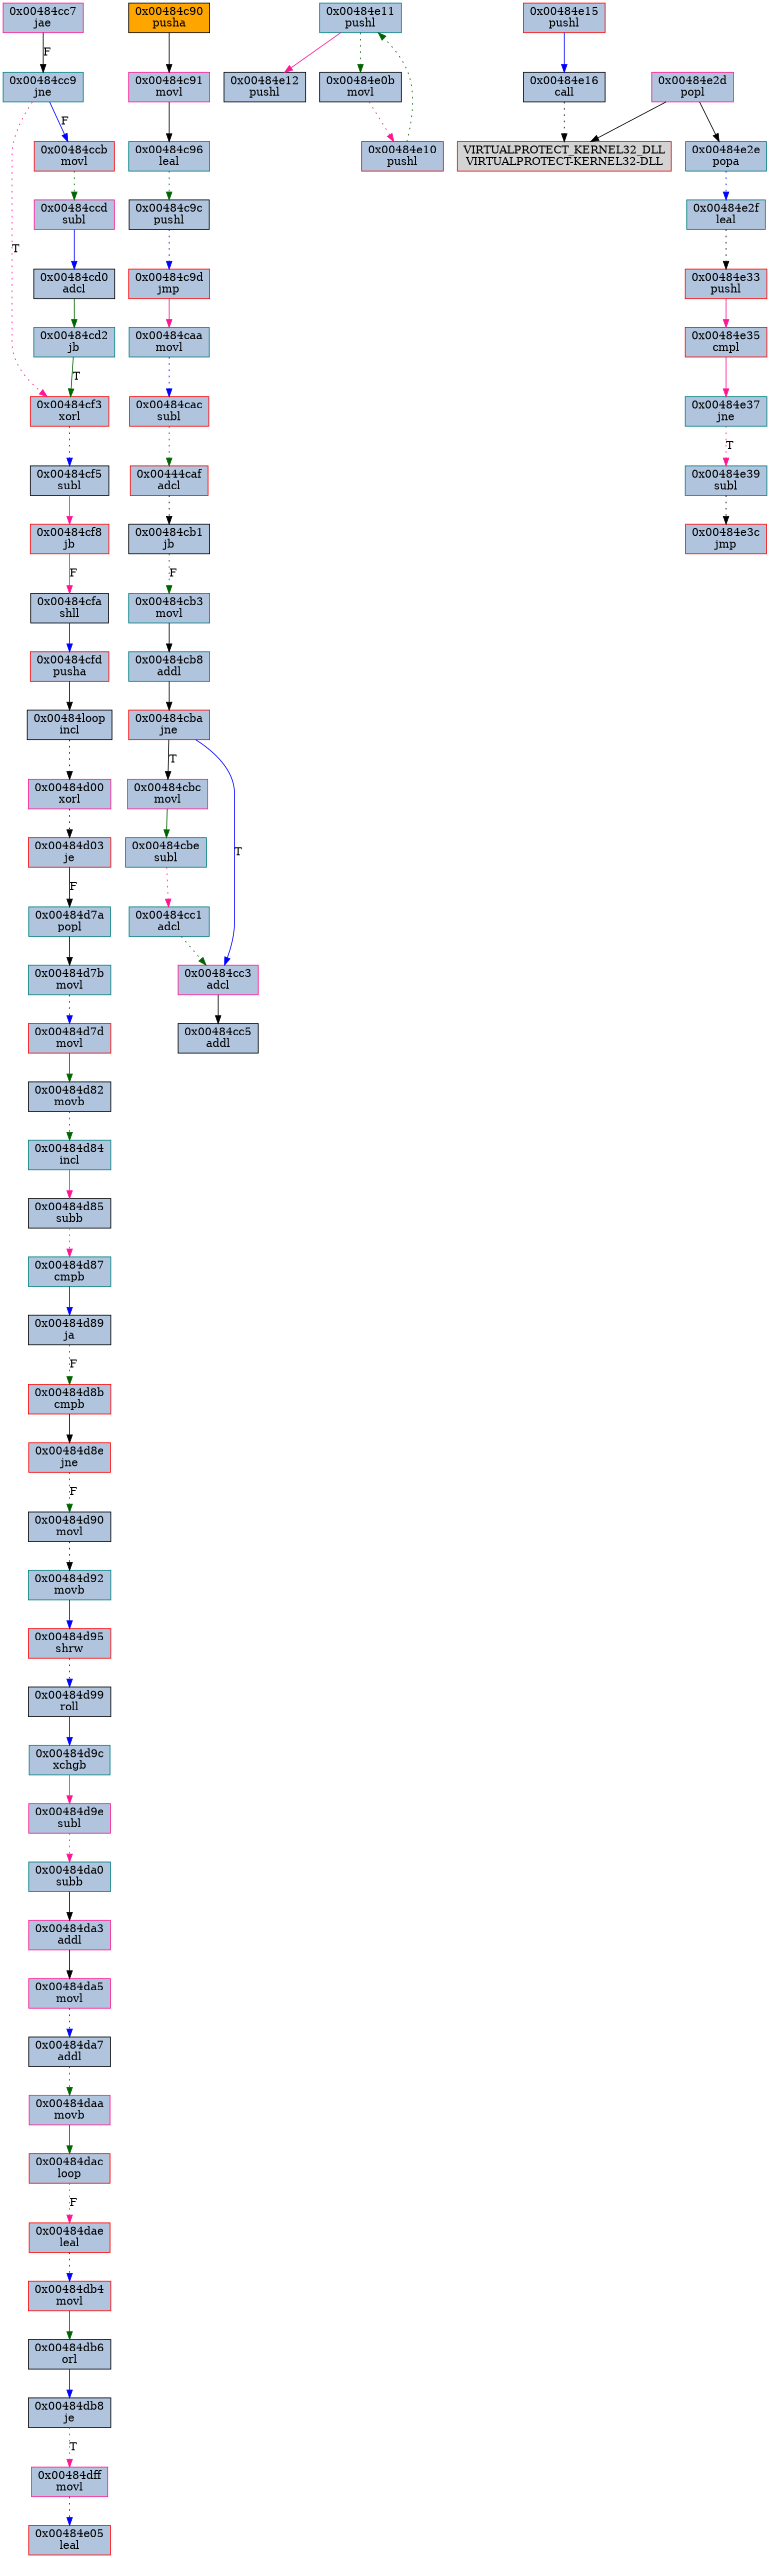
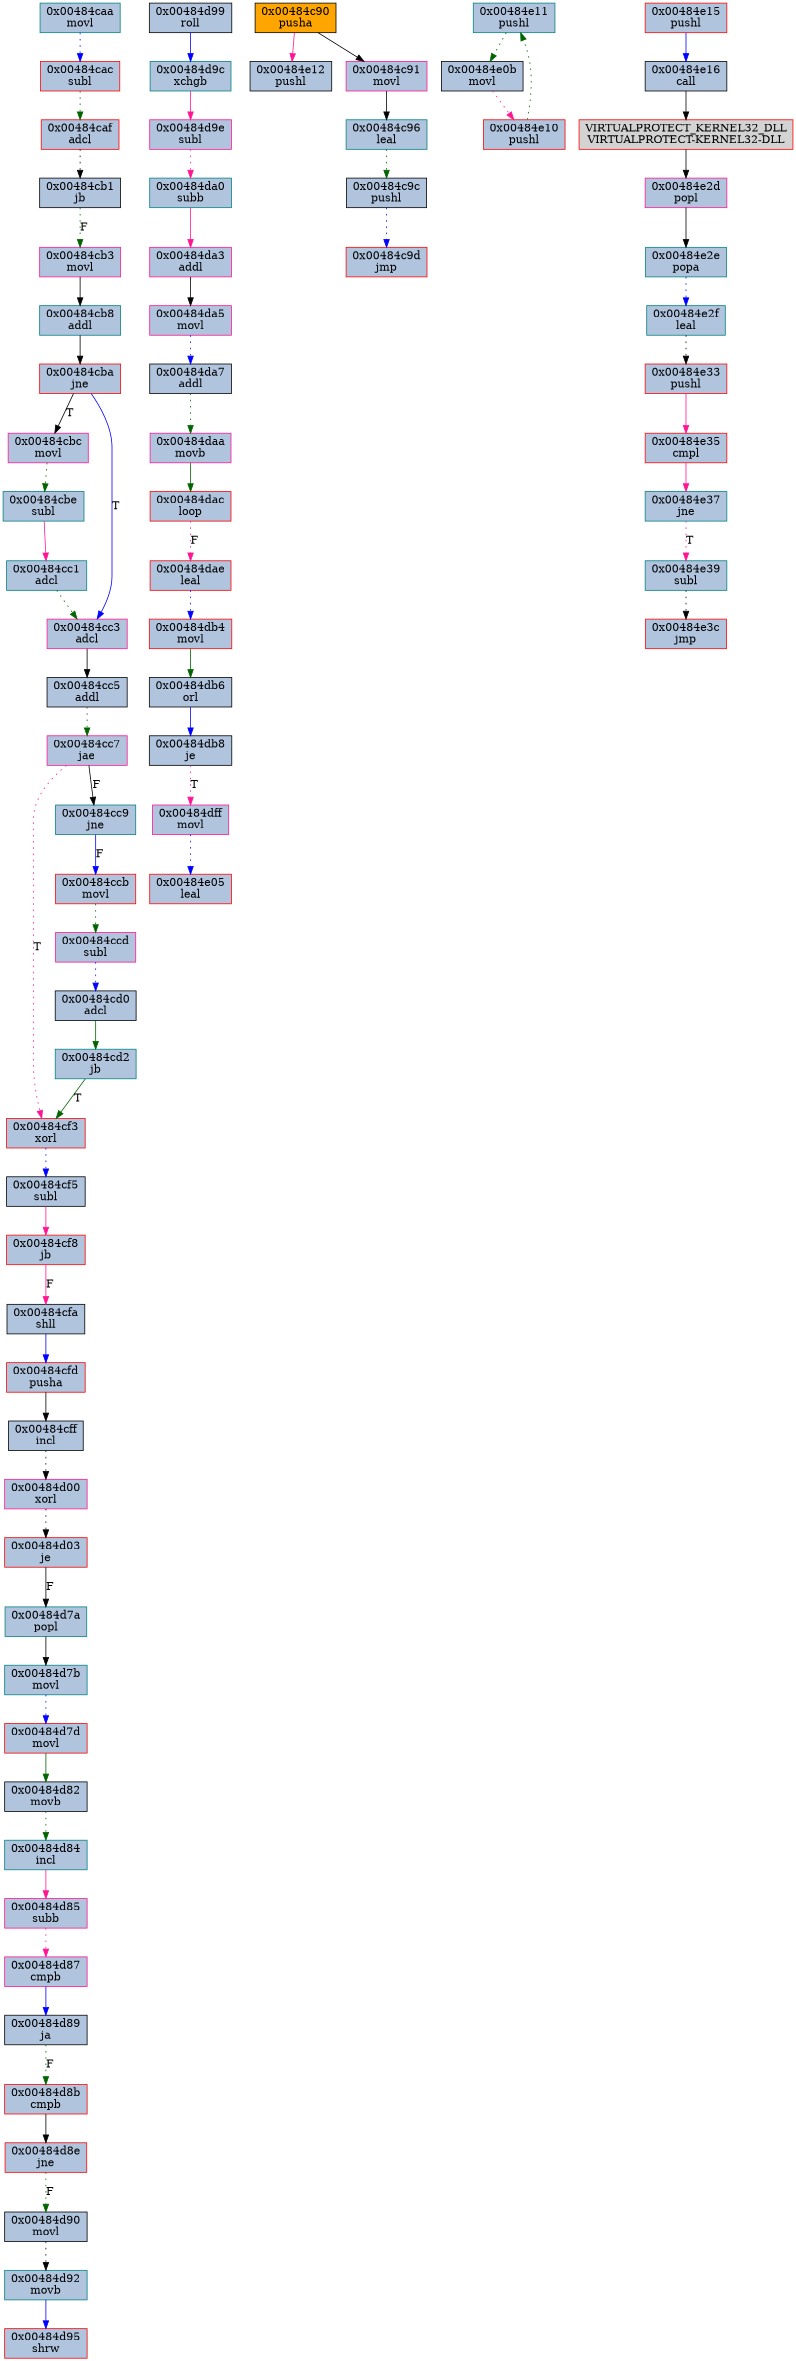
edge "0x00484e11 pushl" -> "0x00484e12 pushl": now "0x00484c90 pusha" -> "0x00484e12 pushl"
edge "0x00484e16 call" -> "VIRTUALPROTECT_KERNEL32_DLL VIRTUALPROTECT-KERNEL32-DLL": style dotted -> solid
edge "0x00484e2d popl" -> "VIRTUALPROTECT_KERNEL32_DLL VIRTUALPROTECT-KERNEL32-DLL": reversed
edge "0x00484ccd subl" -> "0x00484cd0 adcl": style solid -> dotted
edge "0x00484cc9 jne" -> "0x00484cf3 xorl": now "0x00484cc7 jae" -> "0x00484cf3 xorl"
edge "0x00484c9d jmp" -> "0x00484caa movl": removed
node "0x00444caf adcl": label "0x00444caf adcl" -> "0x00484caf adcl"
node "0x00484cb3 movl": color teal -> deeppink
edge "0x00484cc5 addl" -> "0x00484cc7 jae": added
node "0x00484loop incl": label "0x00484loop incl" -> "0x00484cff incl"
edge "0x00484cbc movl" -> "0x00484cbe subl": style solid -> dotted
edge "0x00484cbe subl" -> "0x00484cc1 adcl": style dotted -> solid
node "0x00484d85 subb": color black -> deeppink
node "0x00484d87 cmpb": color teal -> deeppink
edge "0x00484d95 shrw" -> "0x00484d99 roll": removed
edge "0x00484da0 subb" -> "0x00484da3 addl": color black -> deeppink
